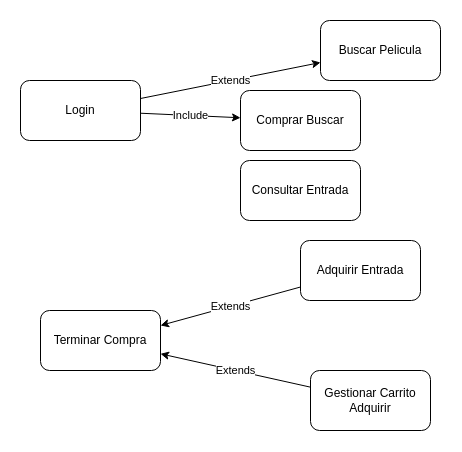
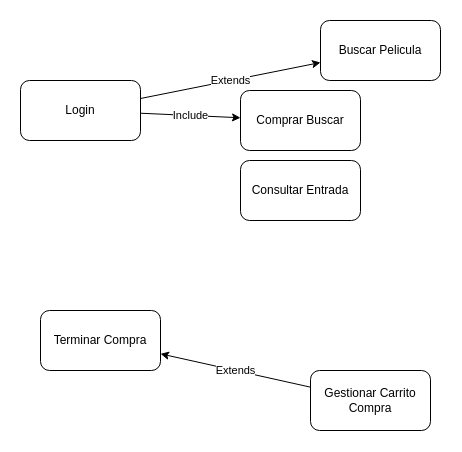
node "Adquirir Entrada": removed
edge "Adquirir Entrada" -> "Terminar Compra": removed, label "Extends"
node "Gestionar Carrito Adquirir": label "Gestionar Carrito Adquirir" -> "Gestionar Carrito Compra"
